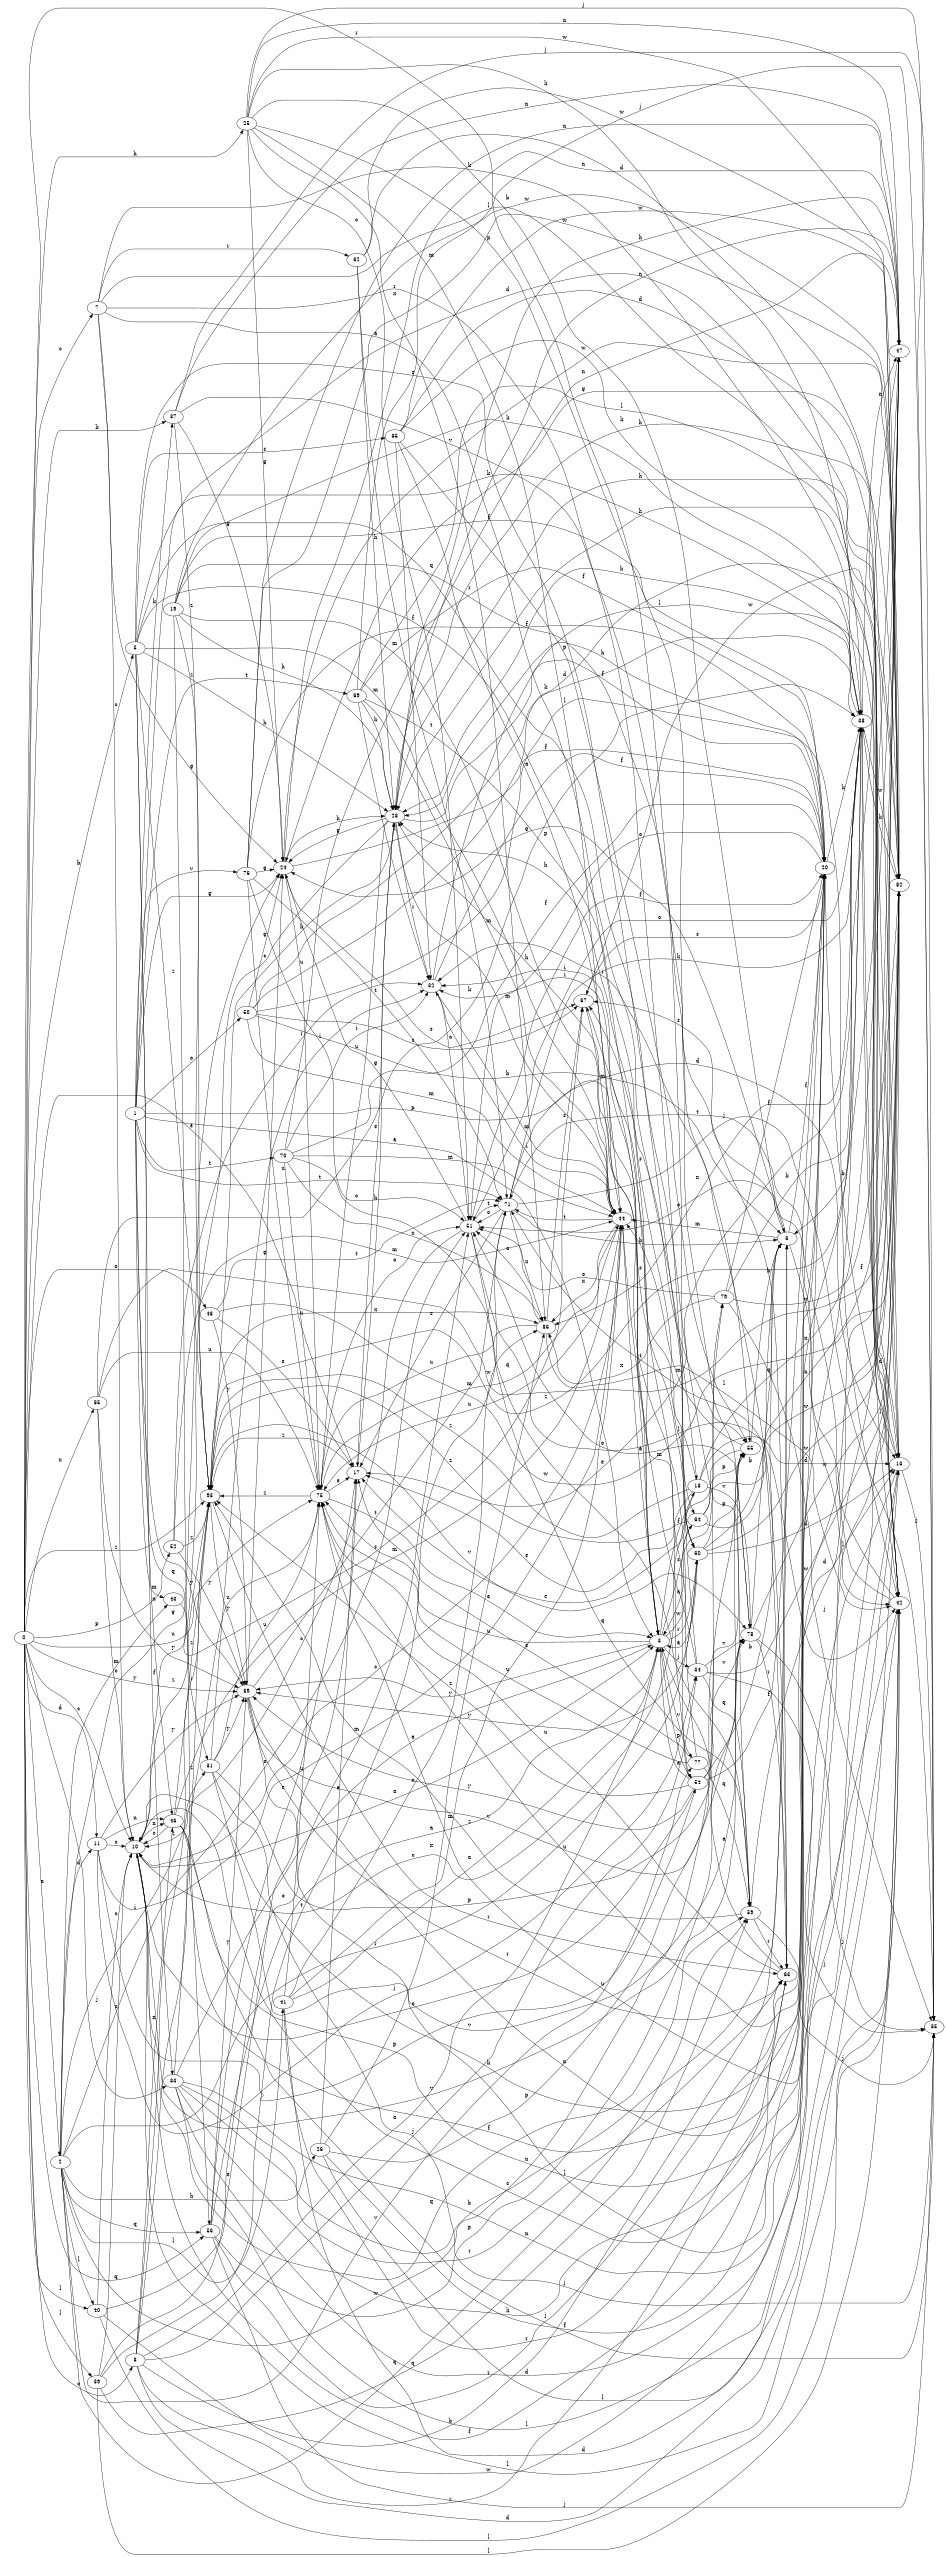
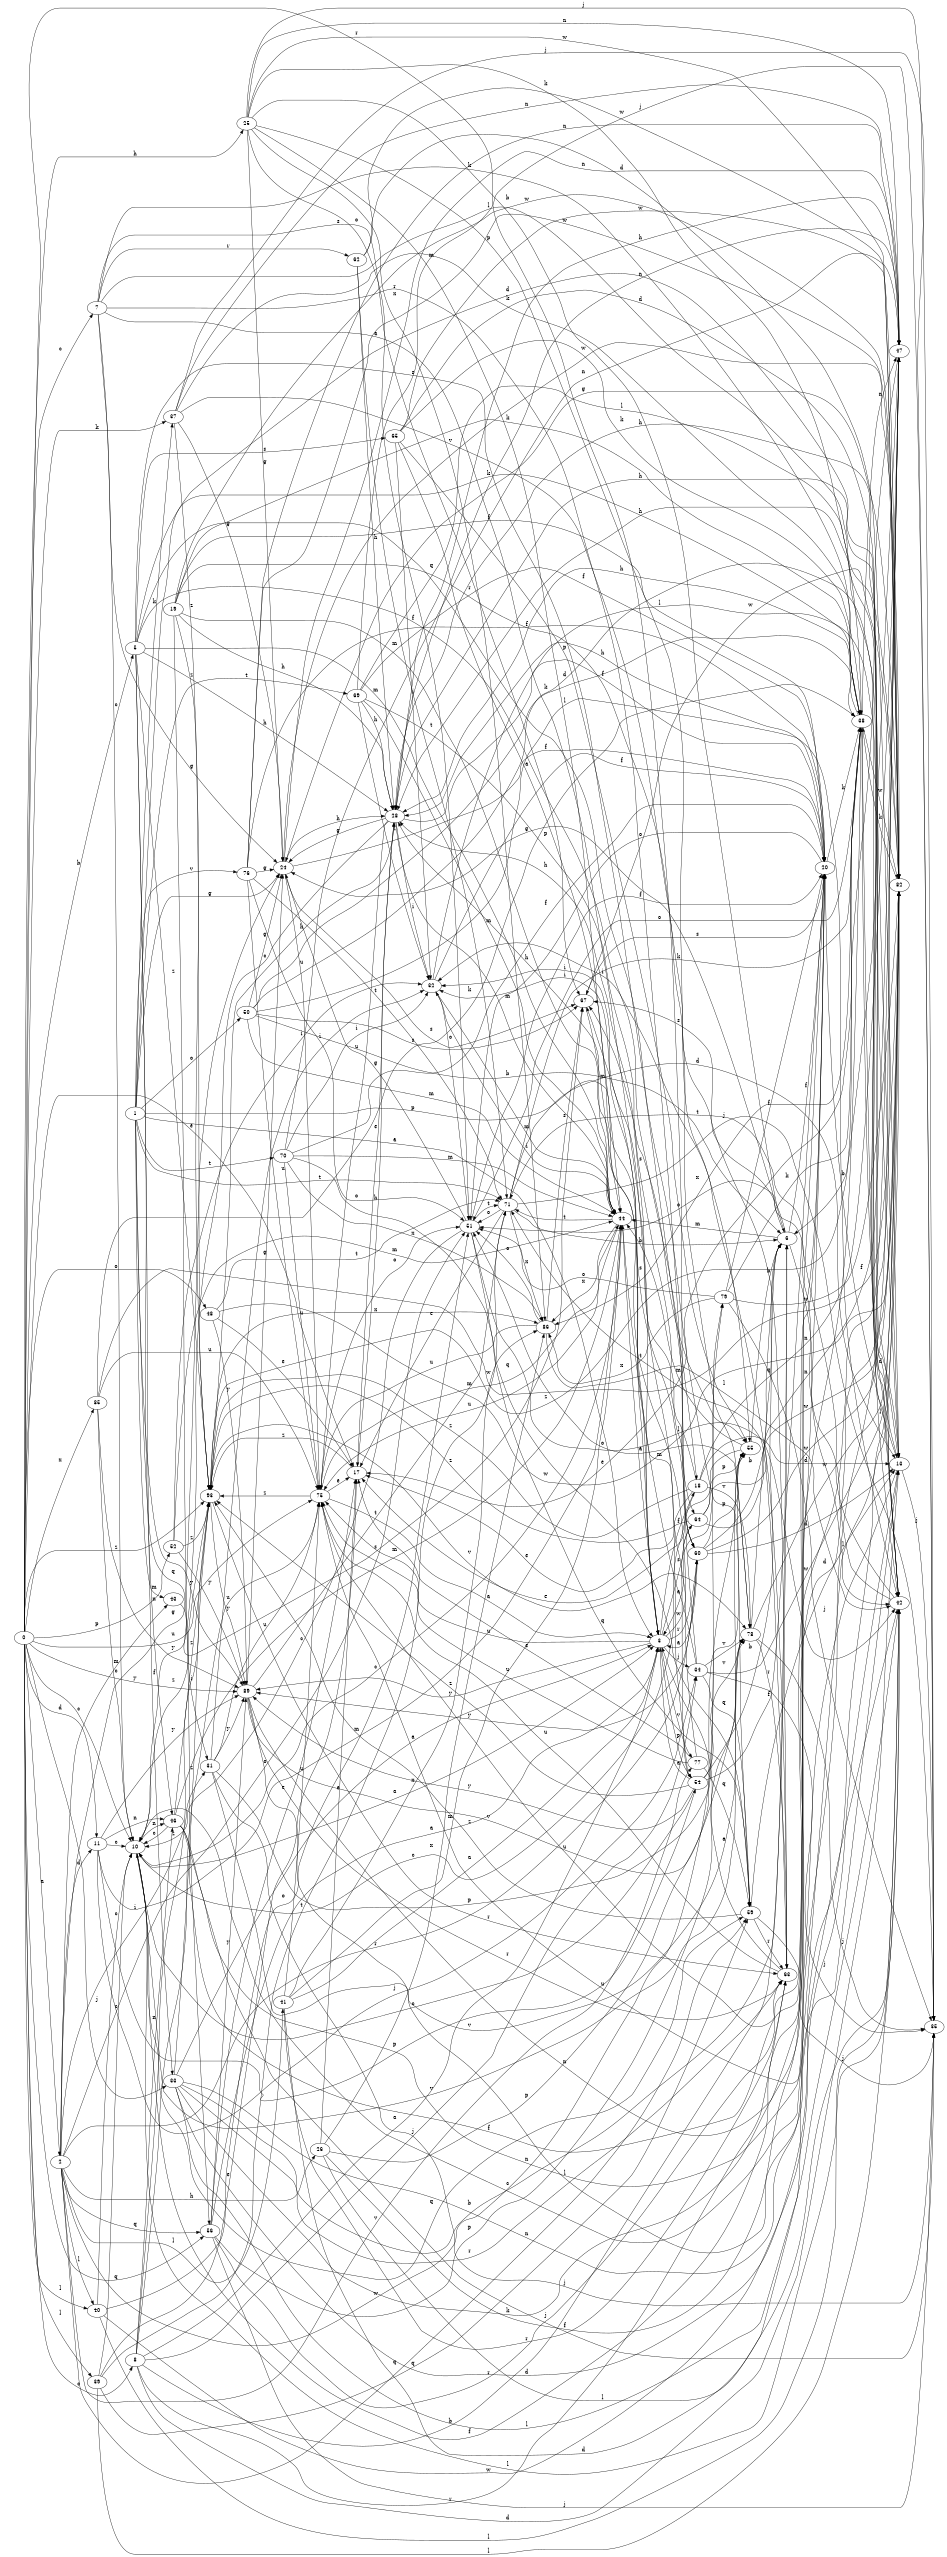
edge "7" -> "67": added, label "s"
edge "10" -> "38": now "37" -> "38"
